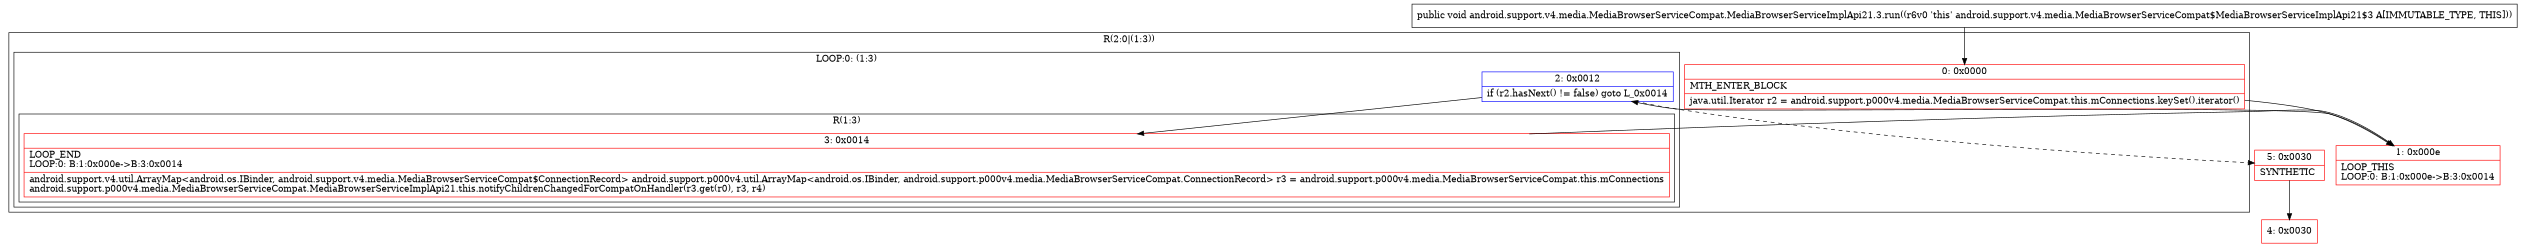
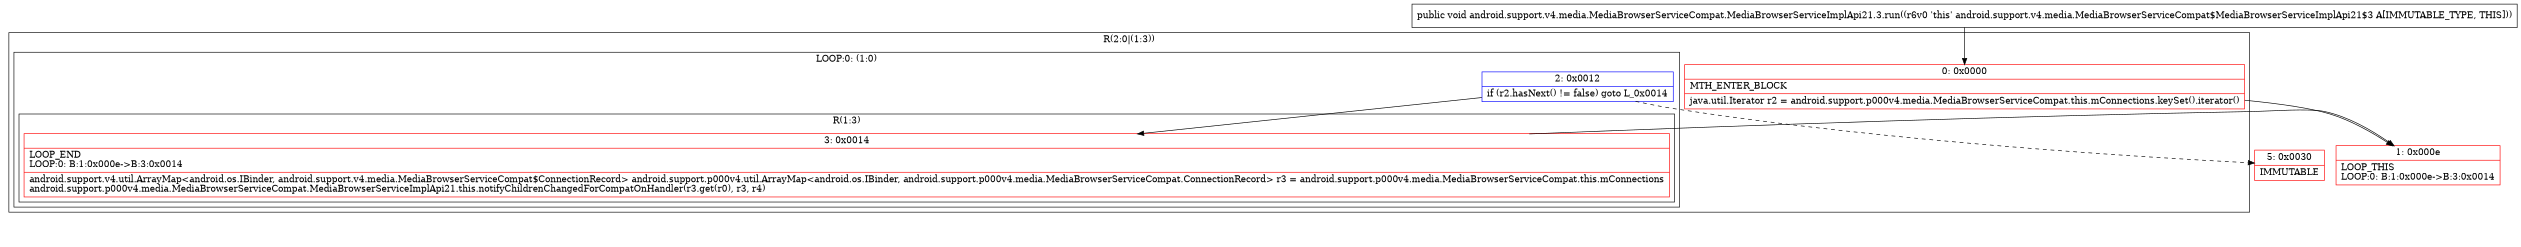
cluster "LOOP:0: (1:3)": label "LOOP:0: (1:3)" -> "LOOP:0: (1:0)"
edge "1: 0x000e" -> "2: 0x0012": removed
node "5: 0x0030": text "SYNTHETIC" -> "IMMUTABLE"
node "4: 0x0030": removed
